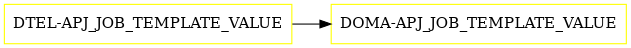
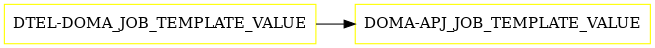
node "DTEL-APJ_JOB_TEMPLATE_VALUE": label "DTEL-APJ_JOB_TEMPLATE_VALUE" -> "DTEL-DOMA_JOB_TEMPLATE_VALUE"
